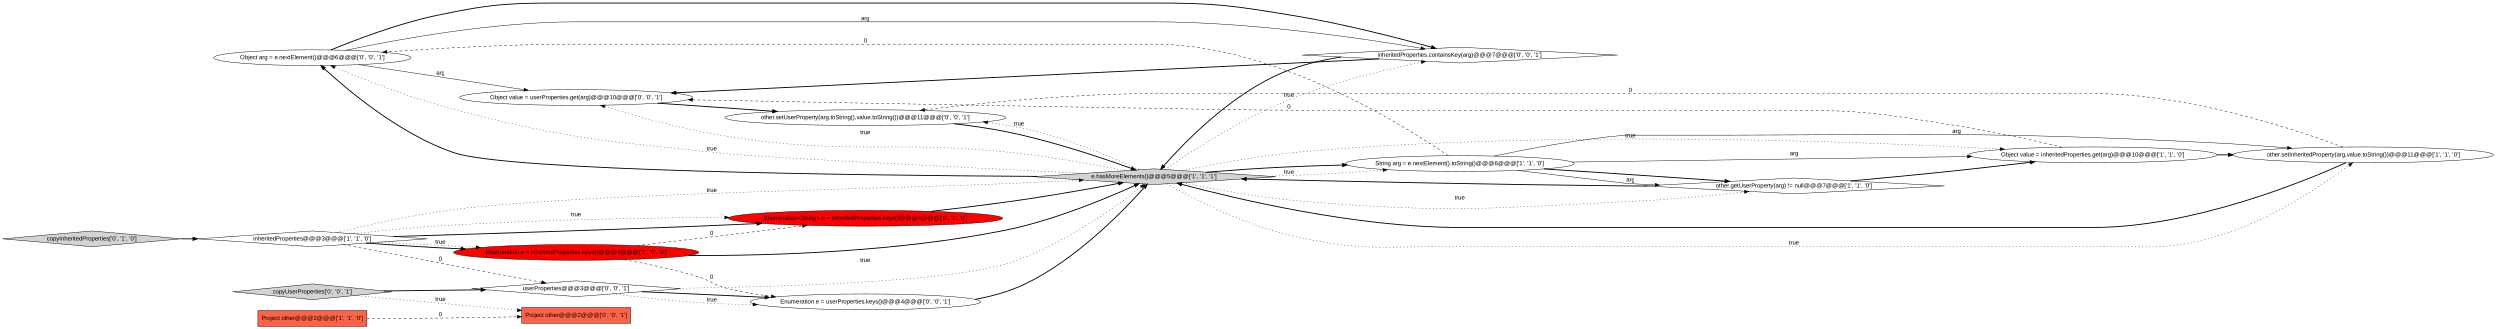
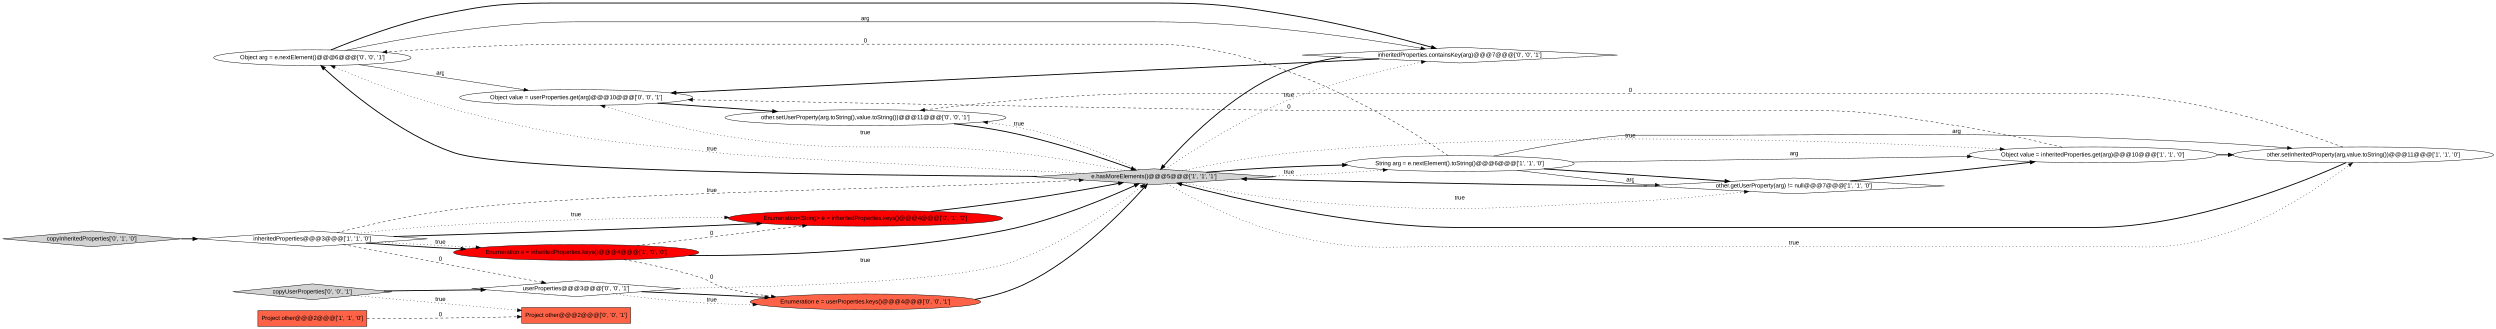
edge "inheritedProperties@@@3@@@['1', '1', '0']" -> "e.hasMoreElements()@@@5@@@['1', '1', '1']": style dotted -> dashed
node "Enumeration e = userProperties.keys()@@@4@@@['0', '0', '1']": fillcolor white -> tomato
